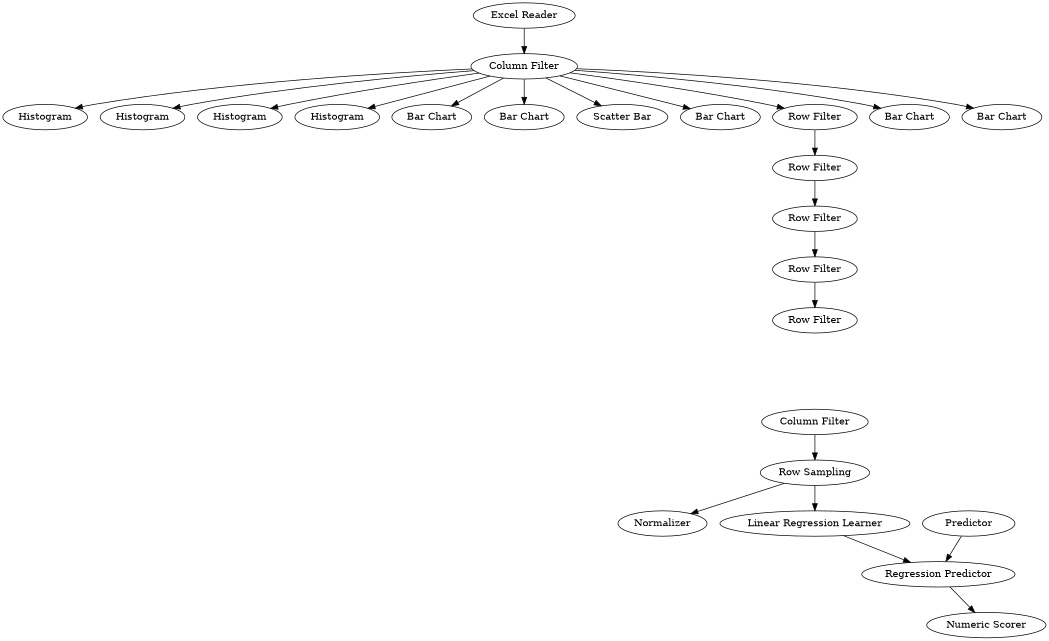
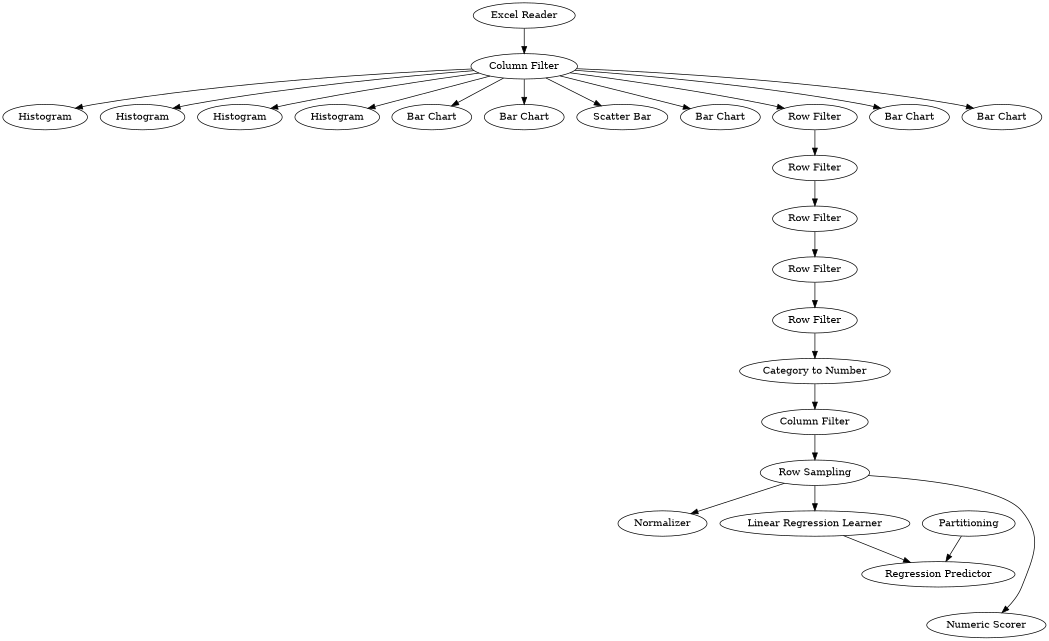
node "Category to Number": added
node "Predictor": label "Predictor" -> "Partitioning"
edge "Regression Predictor" -> "Numeric Scorer": now "Row Sampling" -> "Numeric Scorer"
